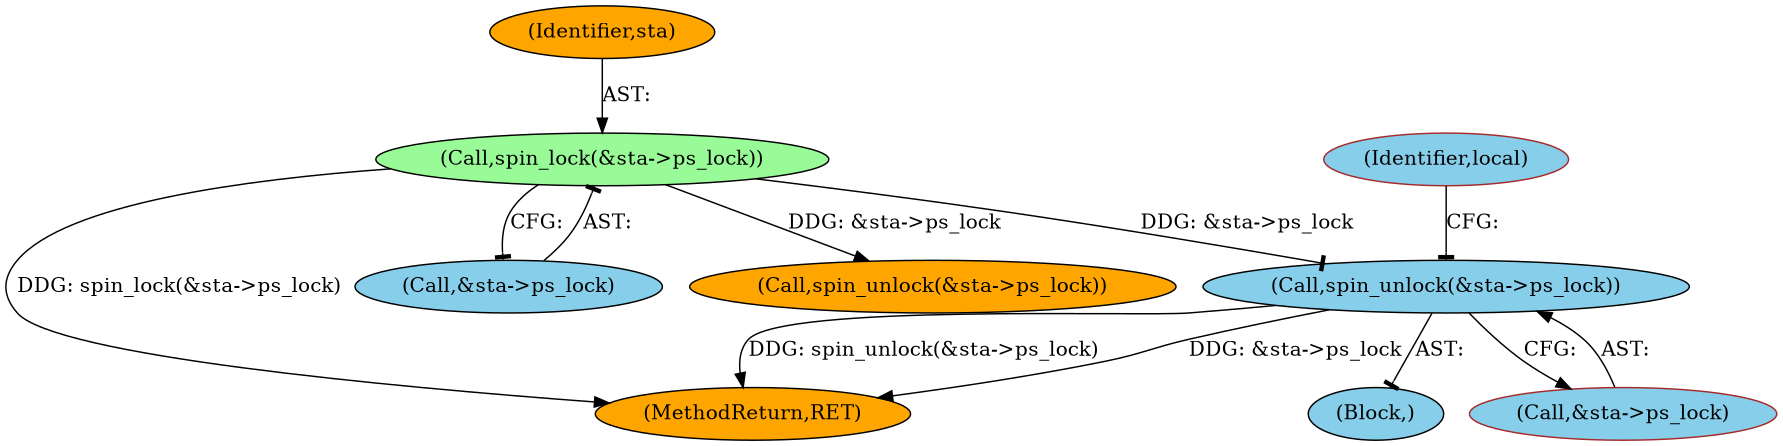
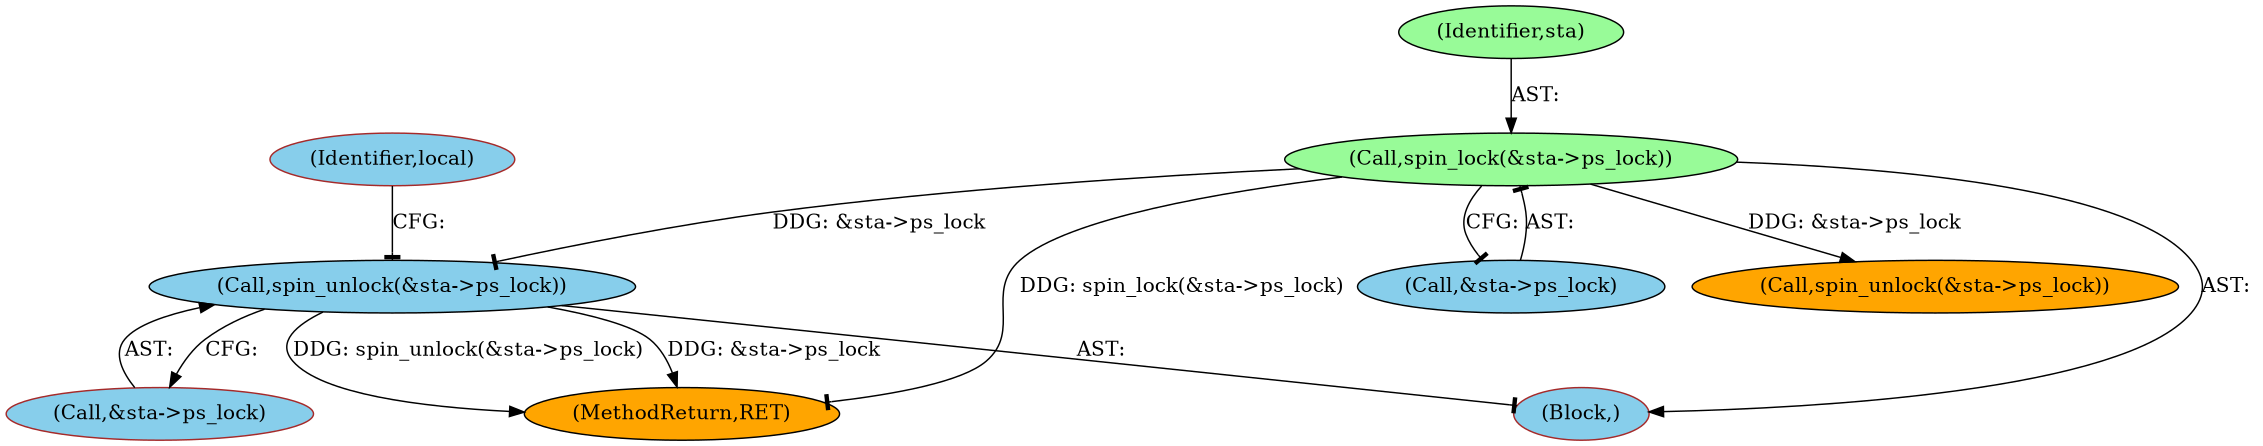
node "(Identifier,sta)": fillcolor orange -> palegreen
edge "(Call,spin_lock(&sta->ps_lock))" -> "(Block,)": added, label "AST:"
edge "(Call,spin_lock(&sta->ps_lock))" -> "(MethodReturn,RET)": arrowhead normal -> tee
node "(Block,)": color black -> brown
